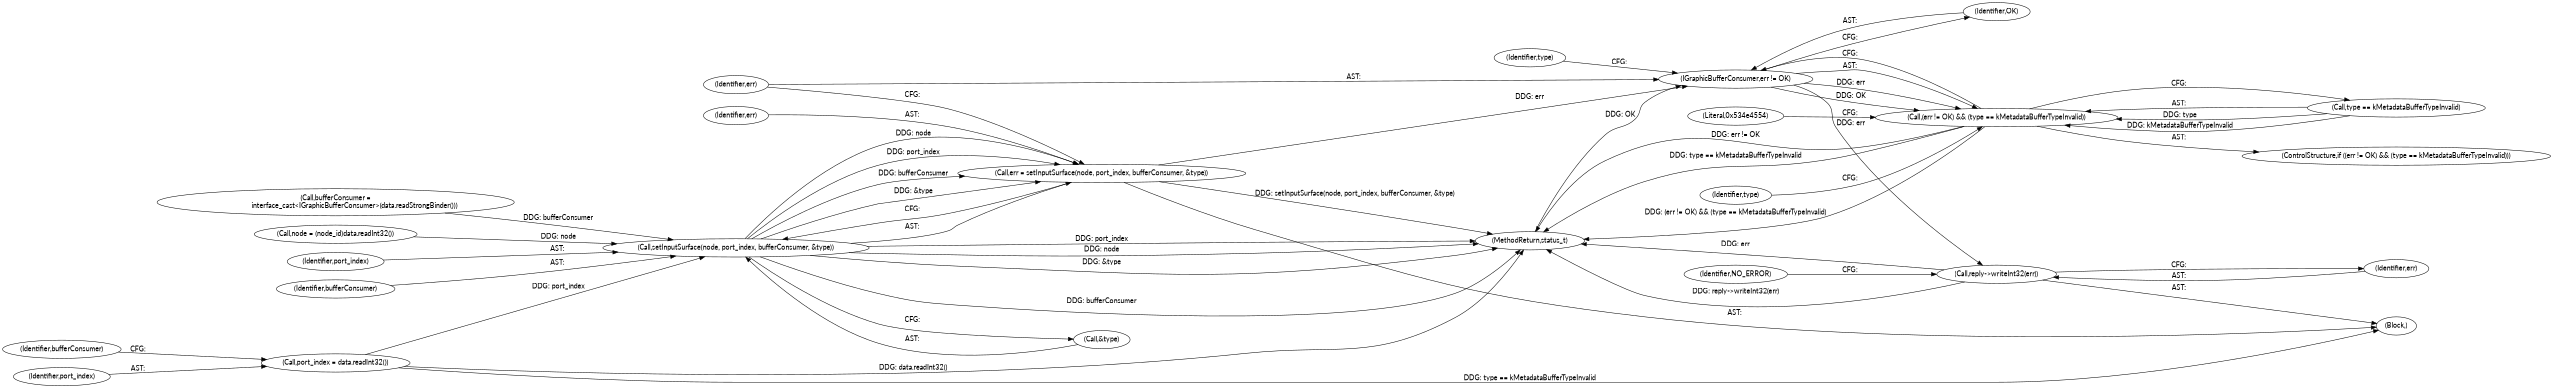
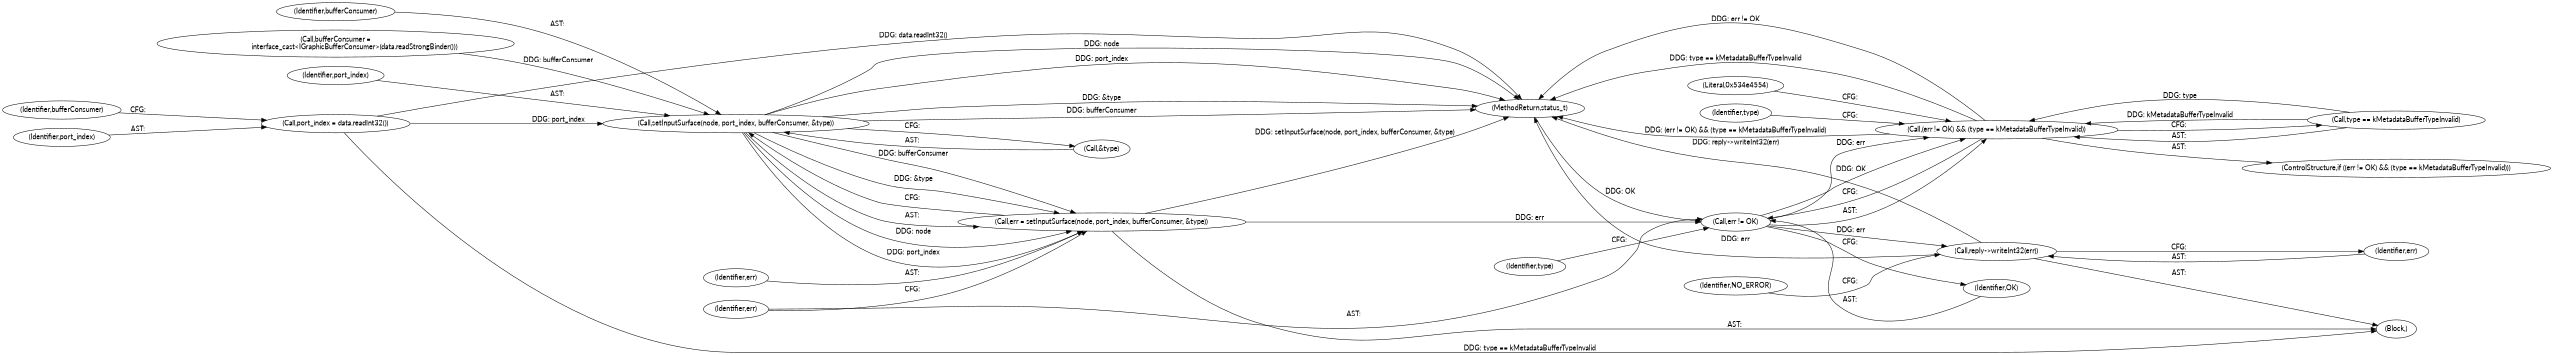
node "(IGraphicBufferConsumer,err != OK)": label "(IGraphicBufferConsumer,err != OK)" -> "(Call,err != OK)"
node "(Call,node = (node_id)data.readInt32())": removed
